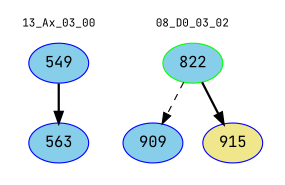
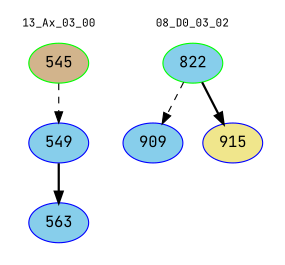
node "545": added
